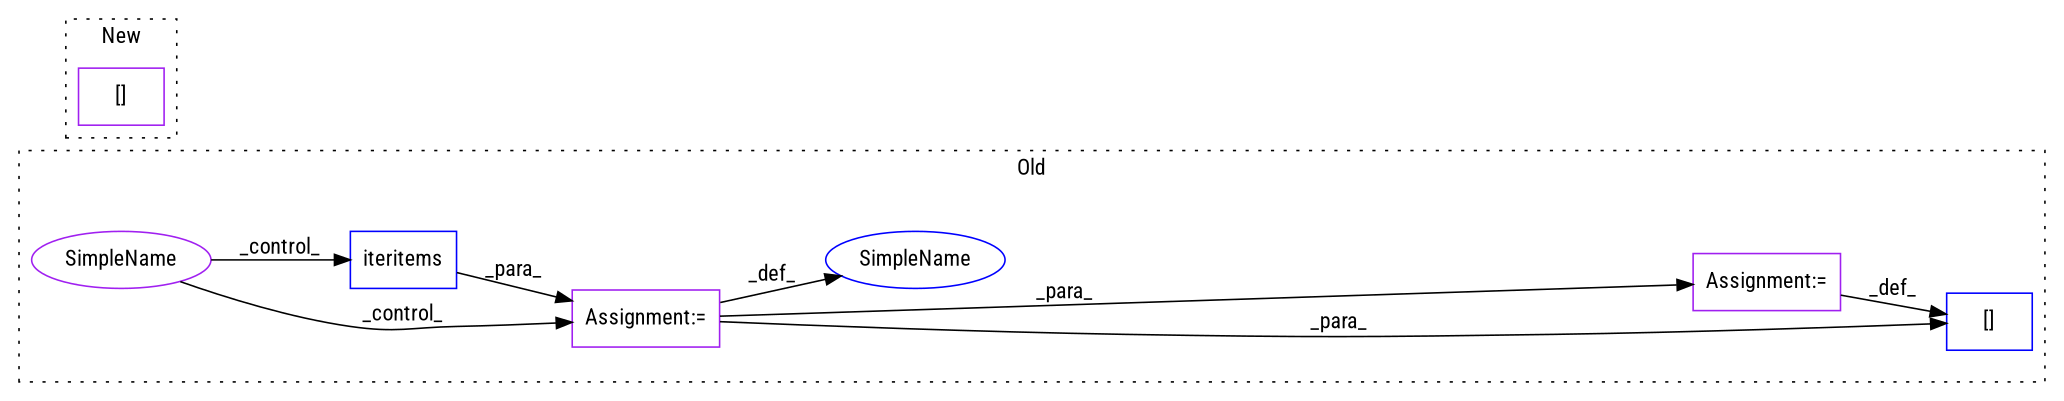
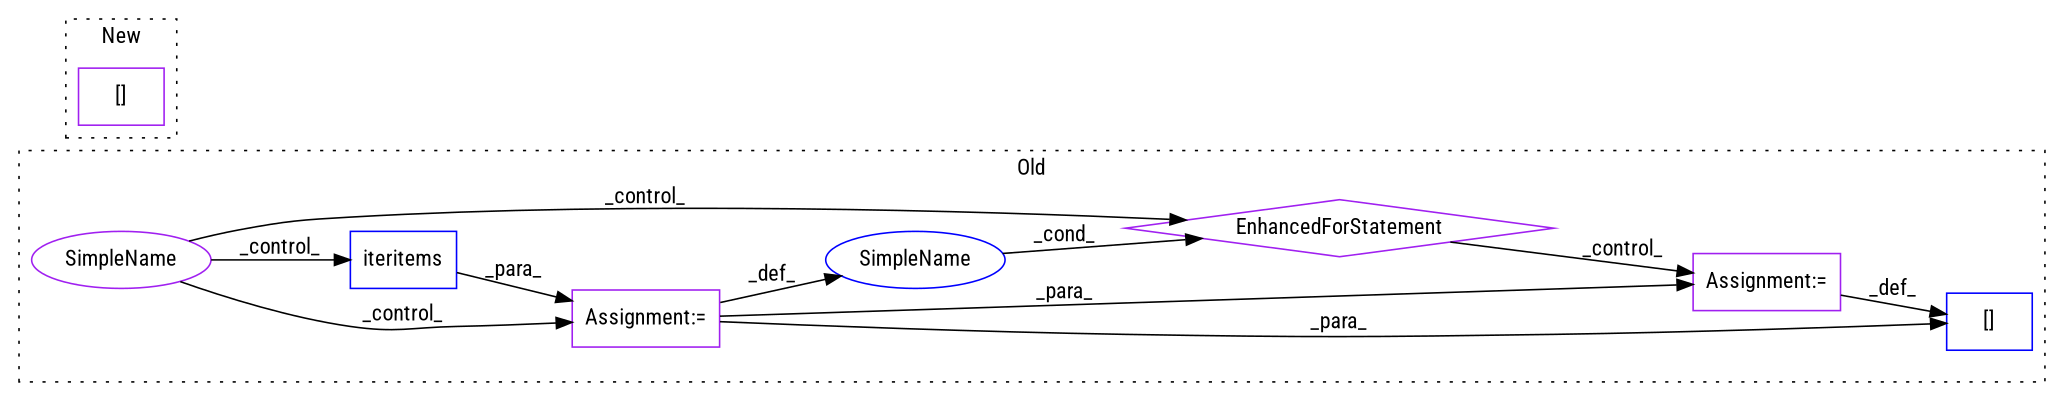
node "EnhancedForStatement": added
